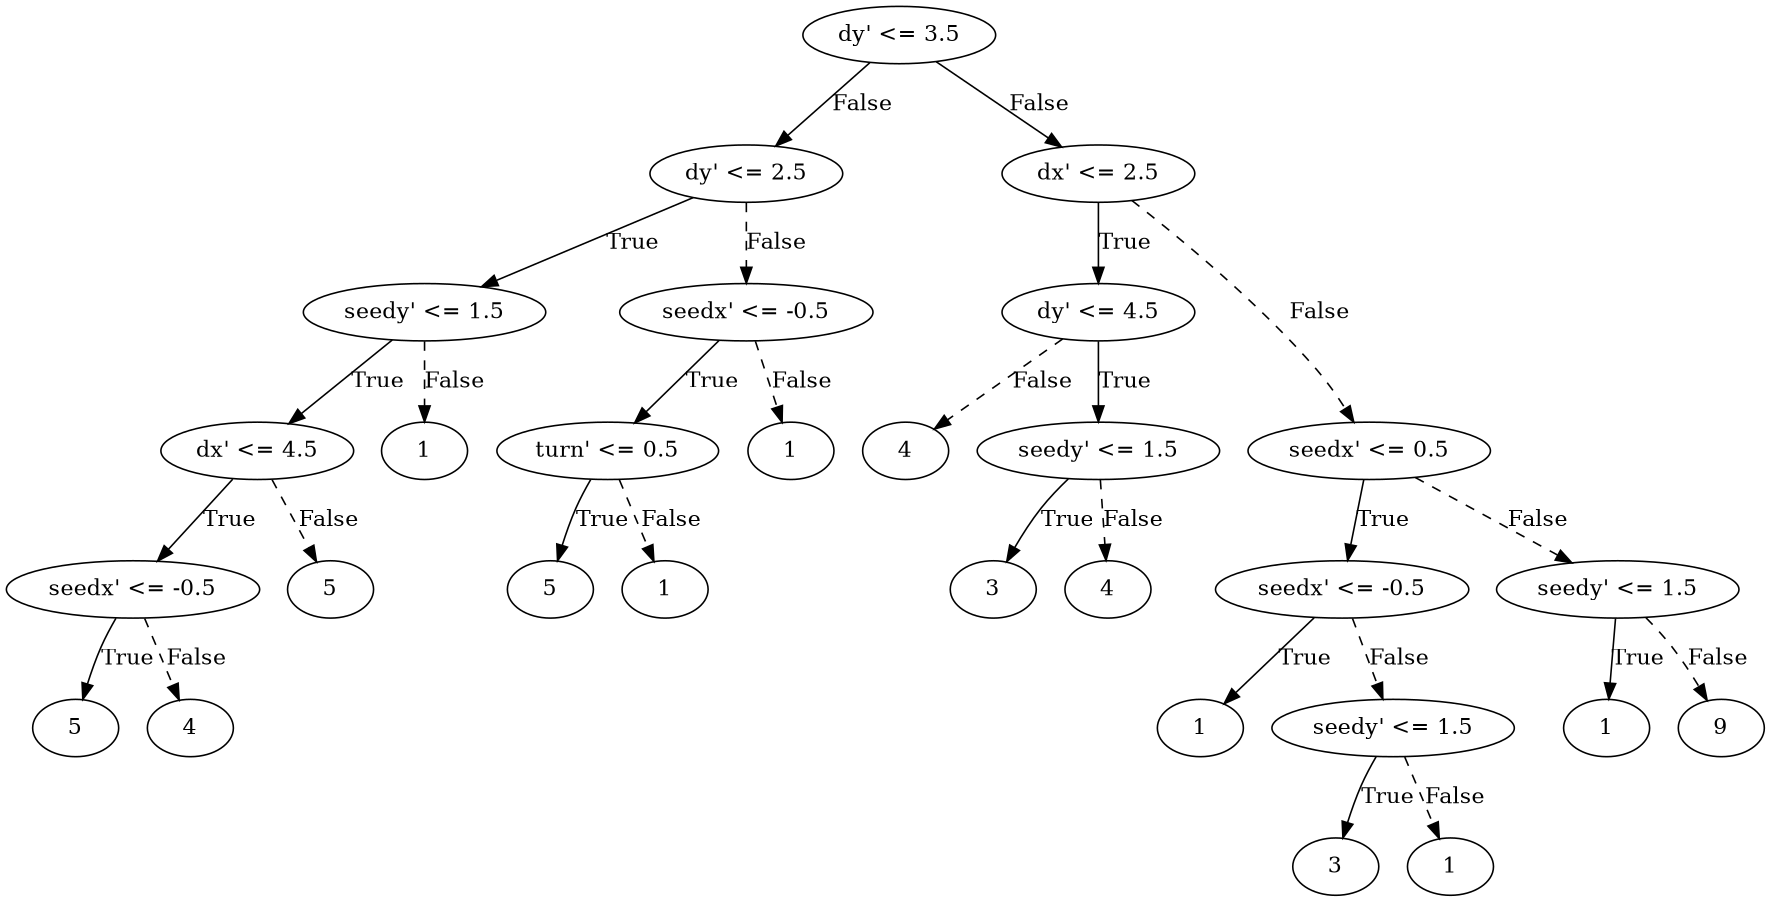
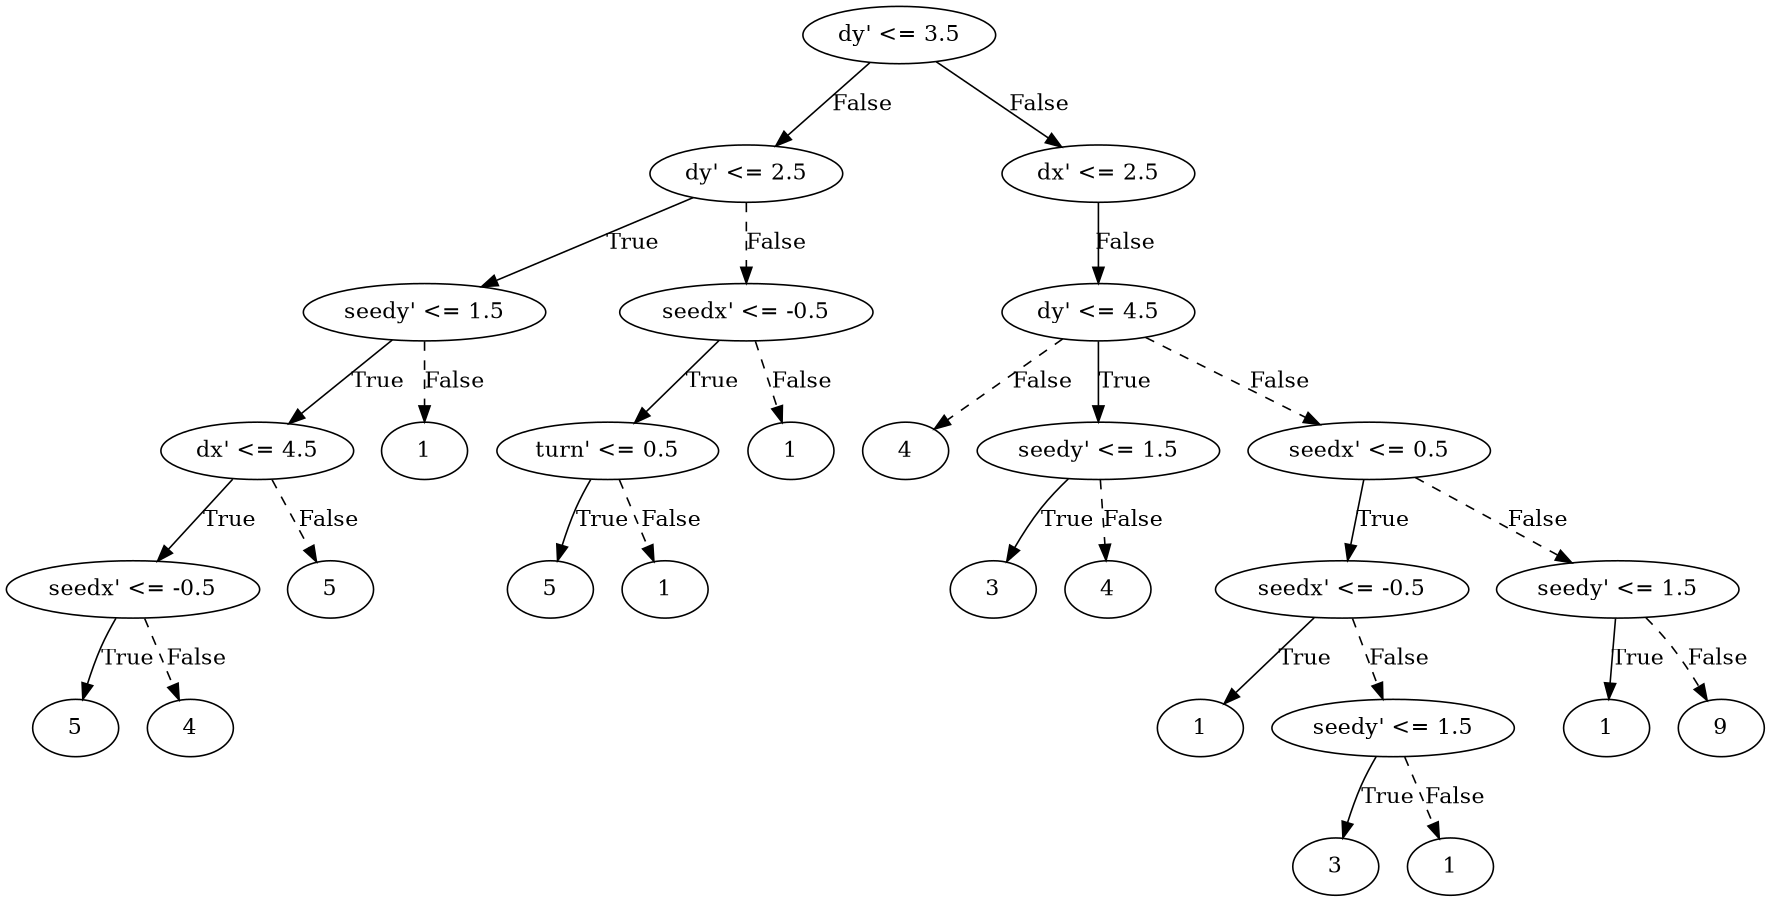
edge "dx' <= 2.5" -> "dy' <= 4.5": label "True" -> "False"
edge "dx' <= 2.5" -> "seedx' <= 0.5": now "dy' <= 4.5" -> "seedx' <= 0.5"
